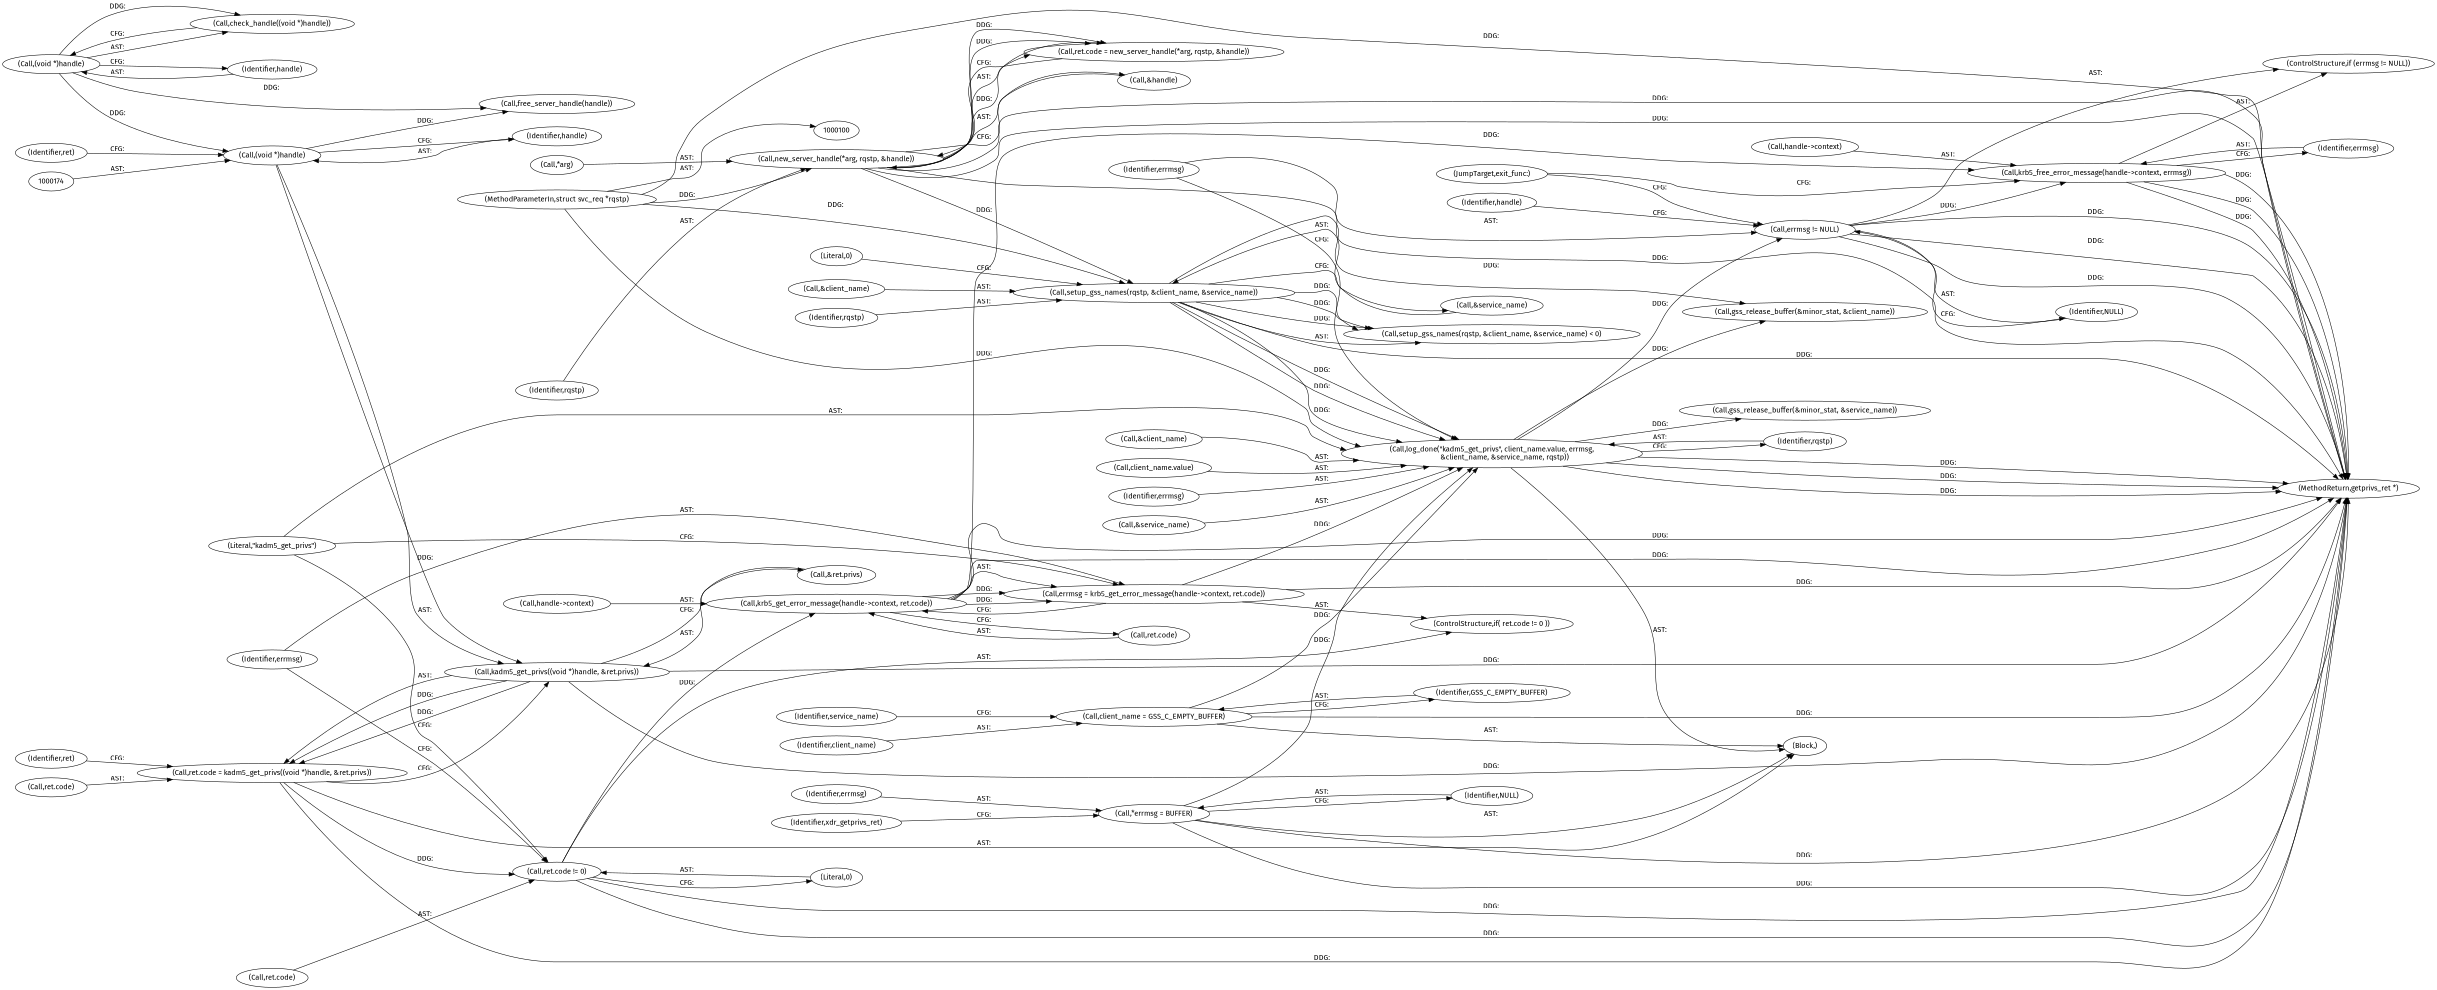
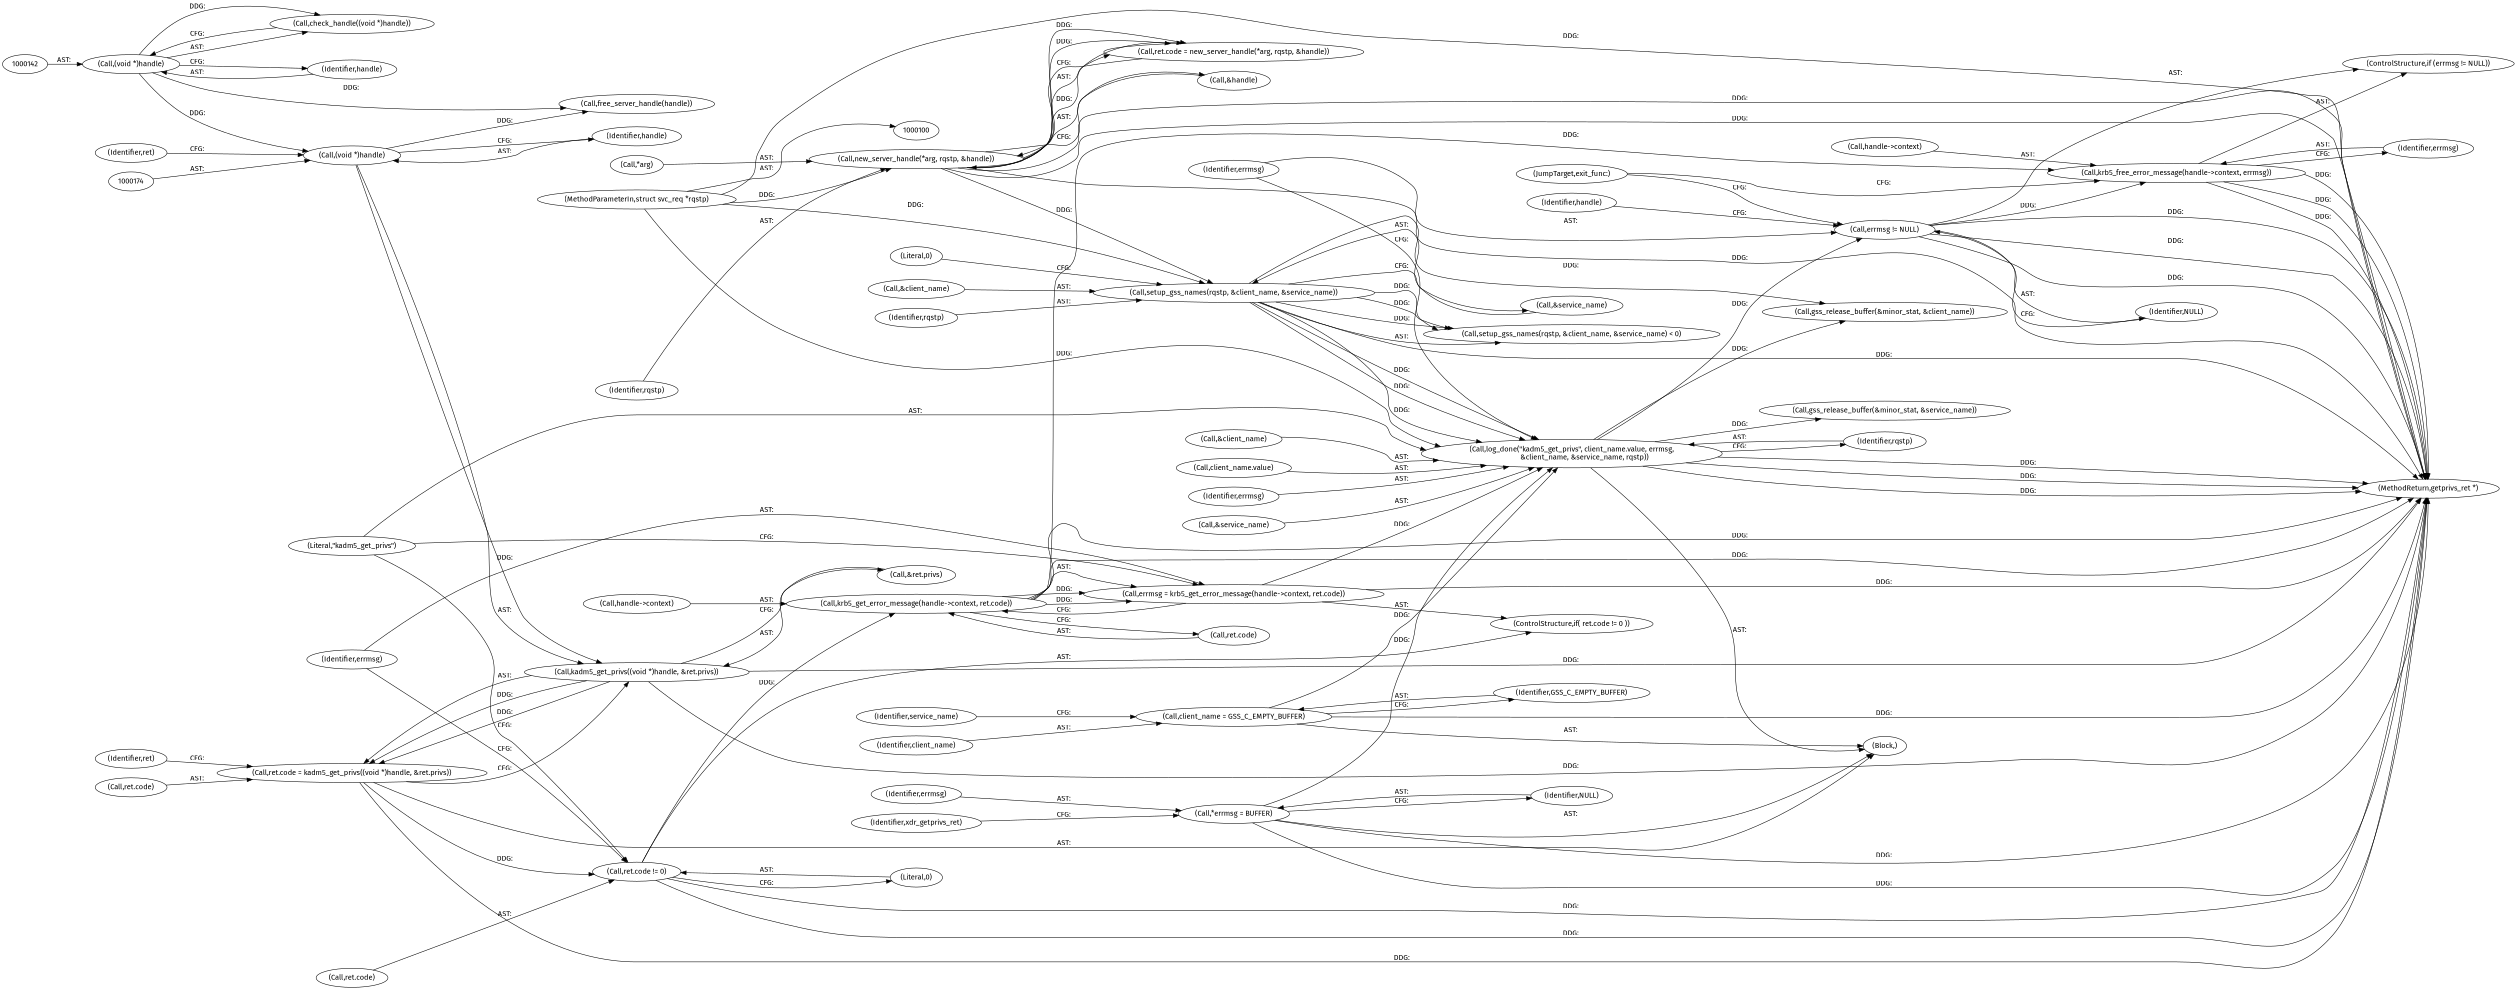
node "1000142": added
